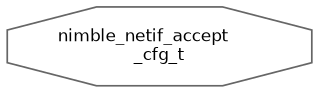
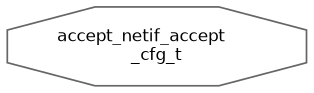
node "nimble_netif_accept _cfg_t": label "nimble_netif_accept _cfg_t" -> "accept_netif_accept _cfg_t"
